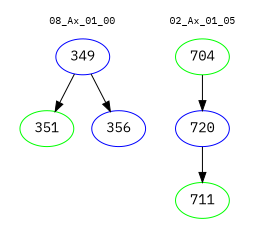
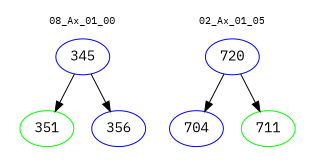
node "349": label "349" -> "345"
node "704": color green -> blue
edge "704" -> "720": reversed
